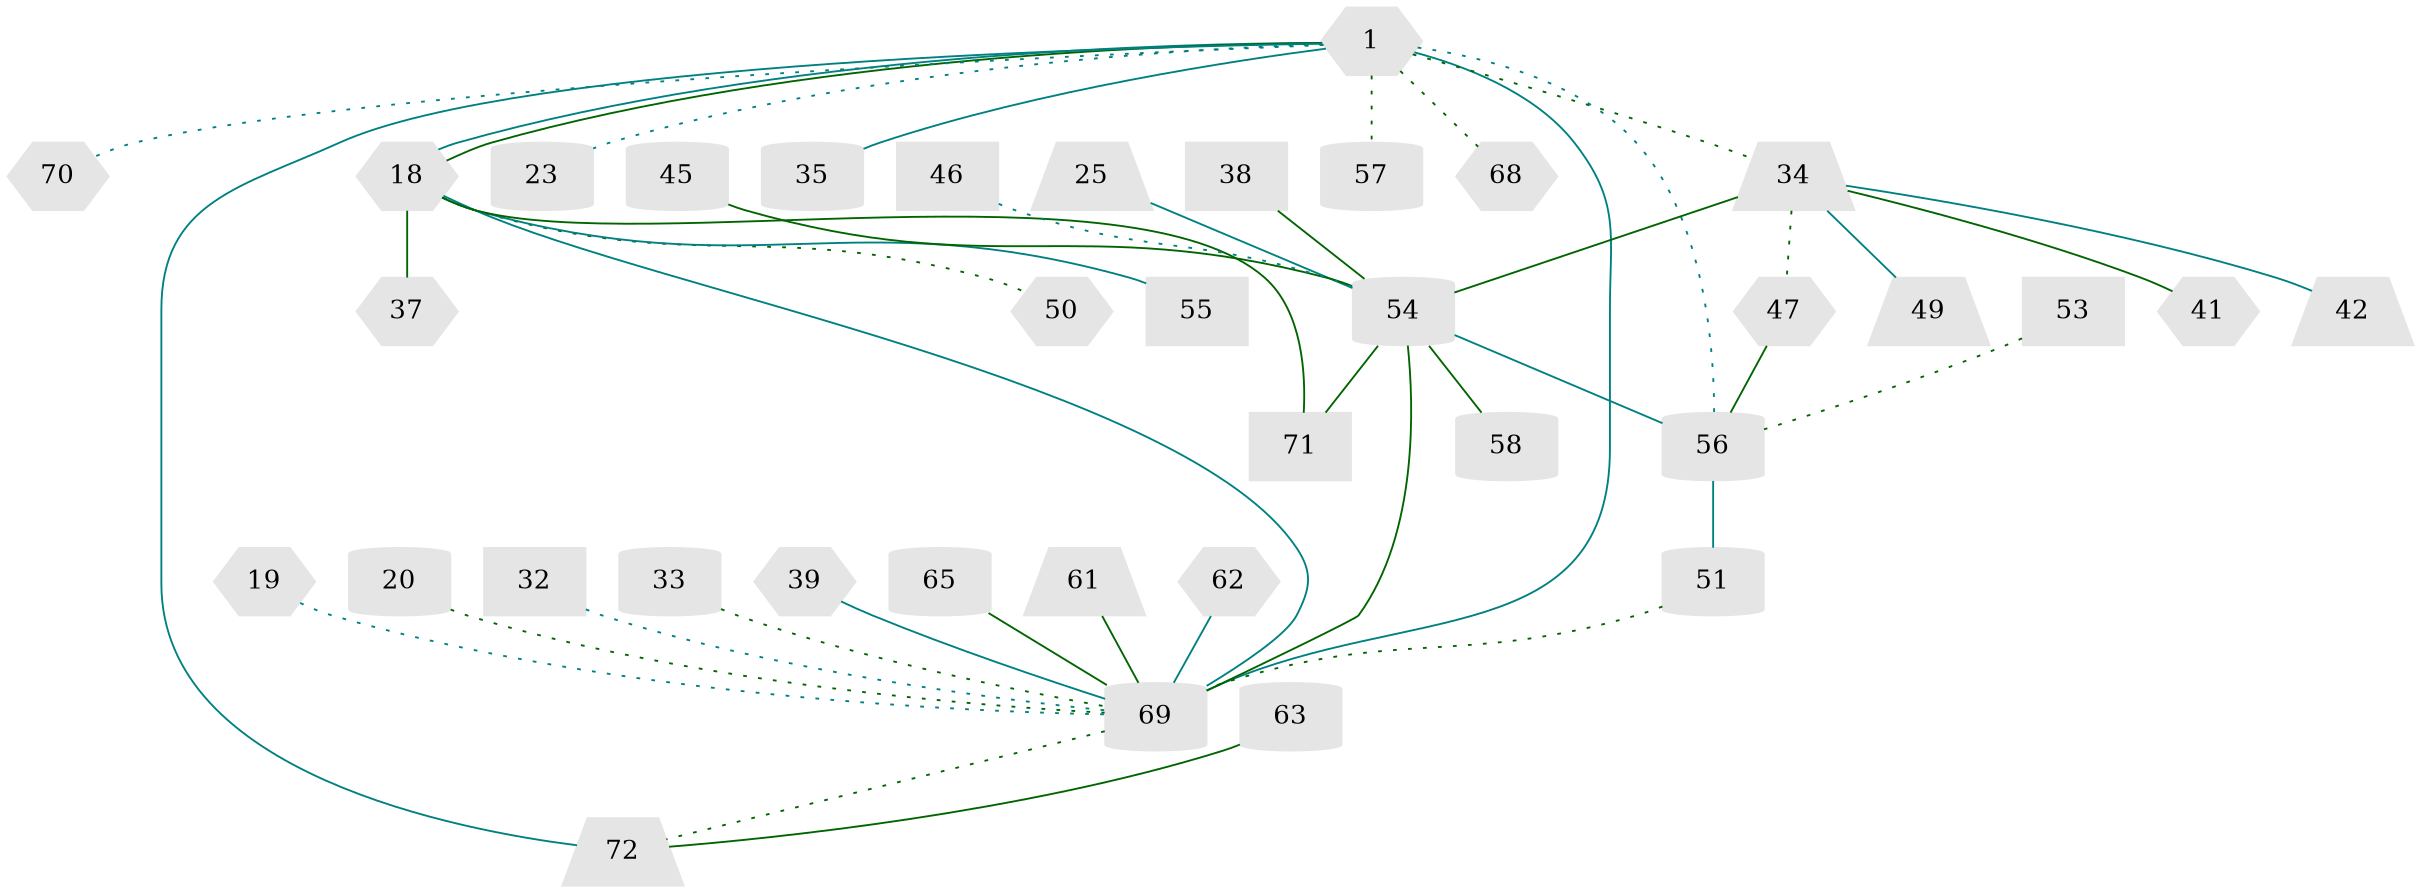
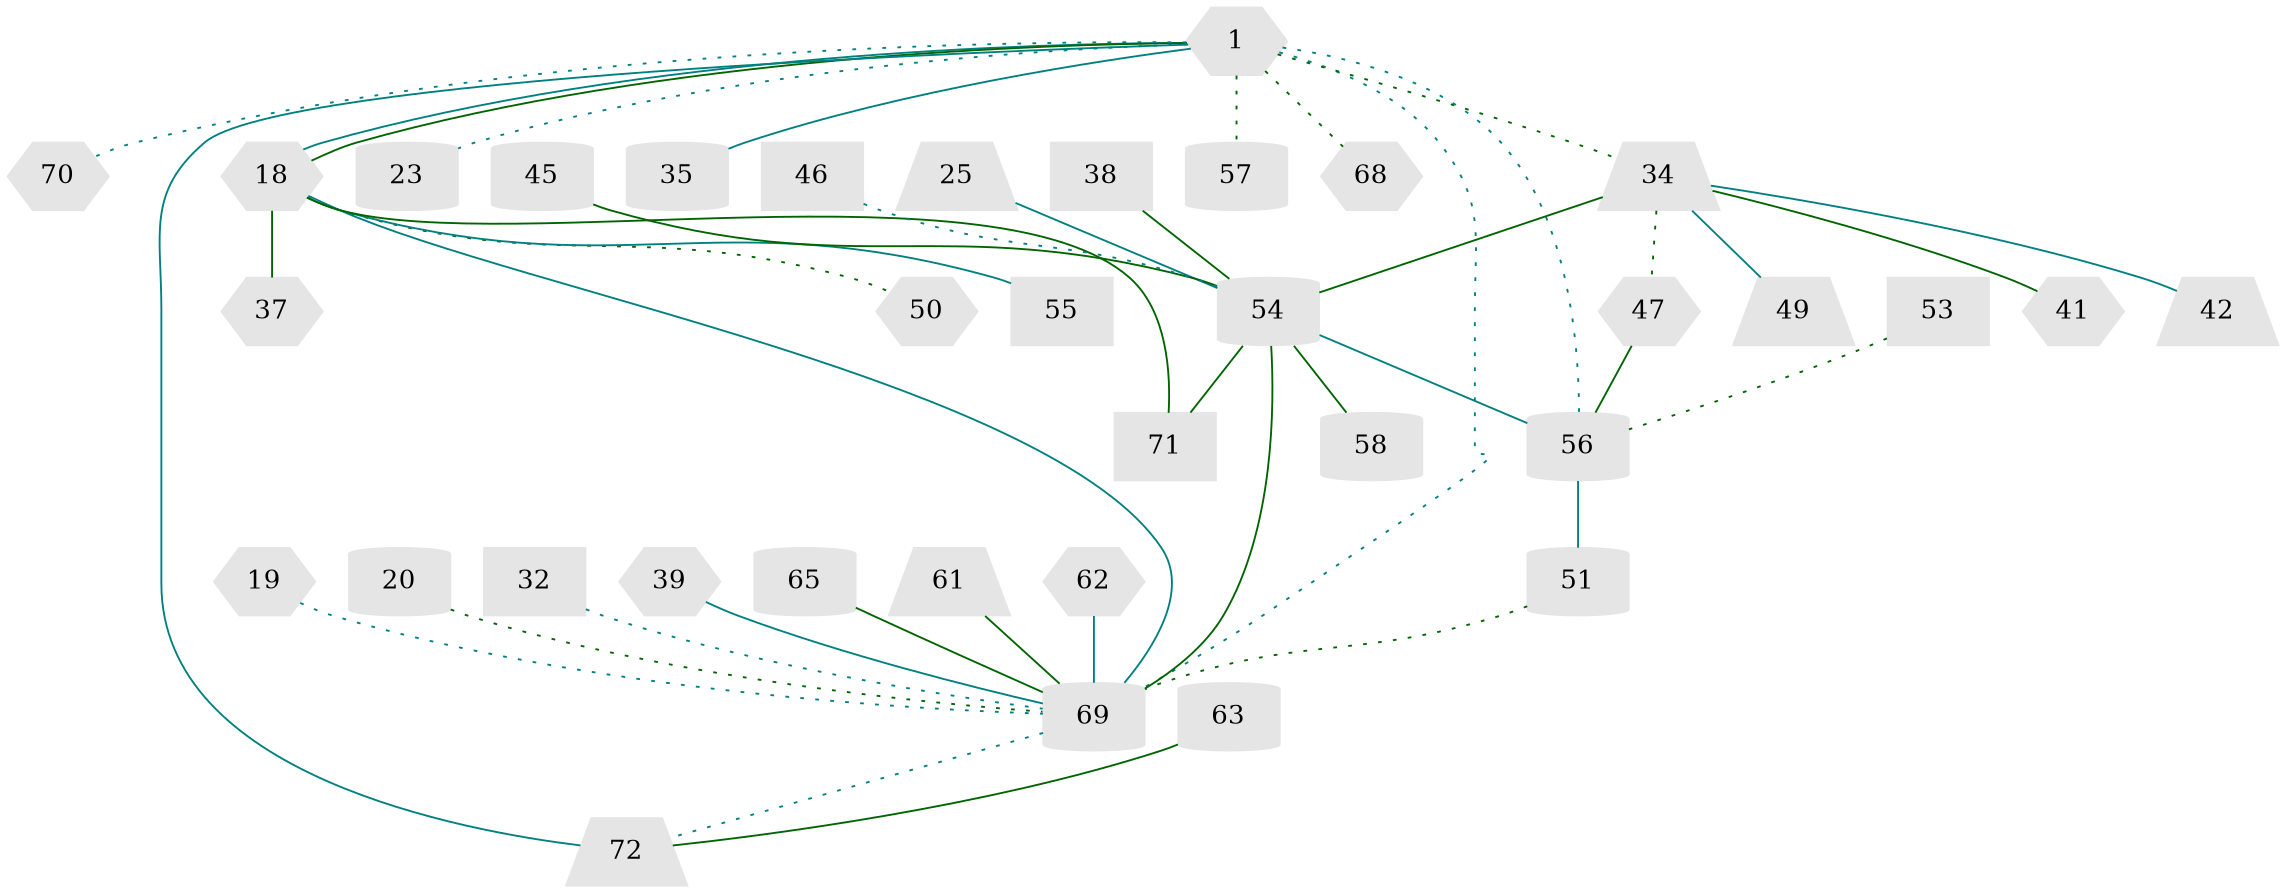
edge "1" -- "69": style solid -> dotted
node "33": removed
edge "69" -- "72": color darkgreen -> teal
